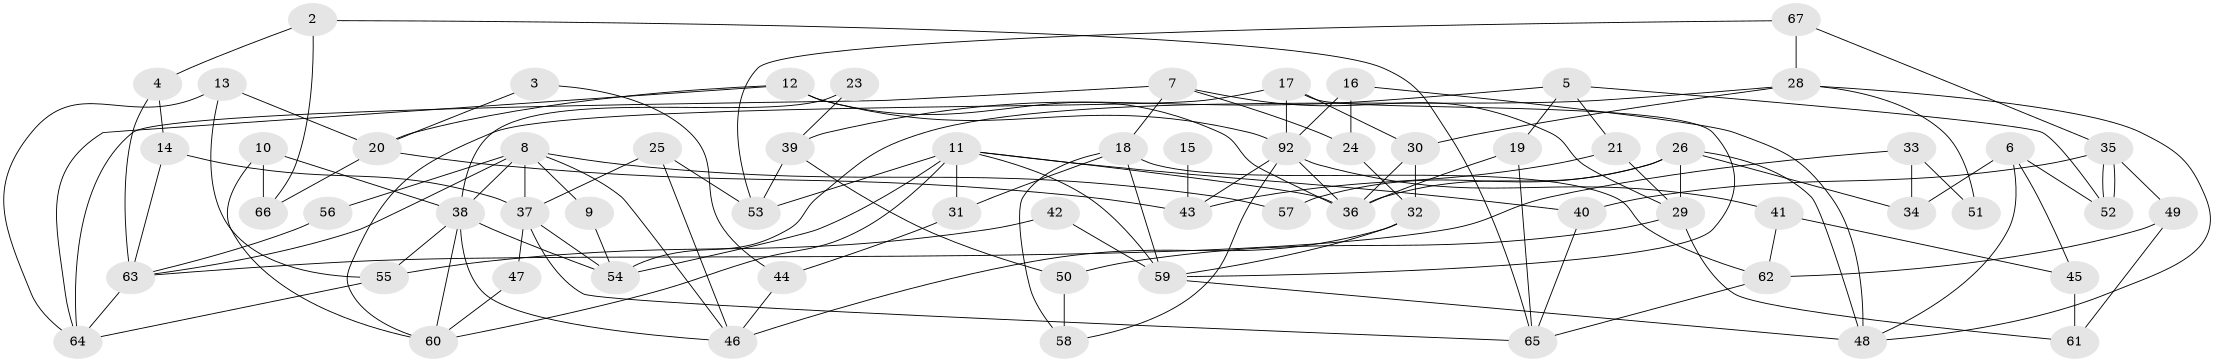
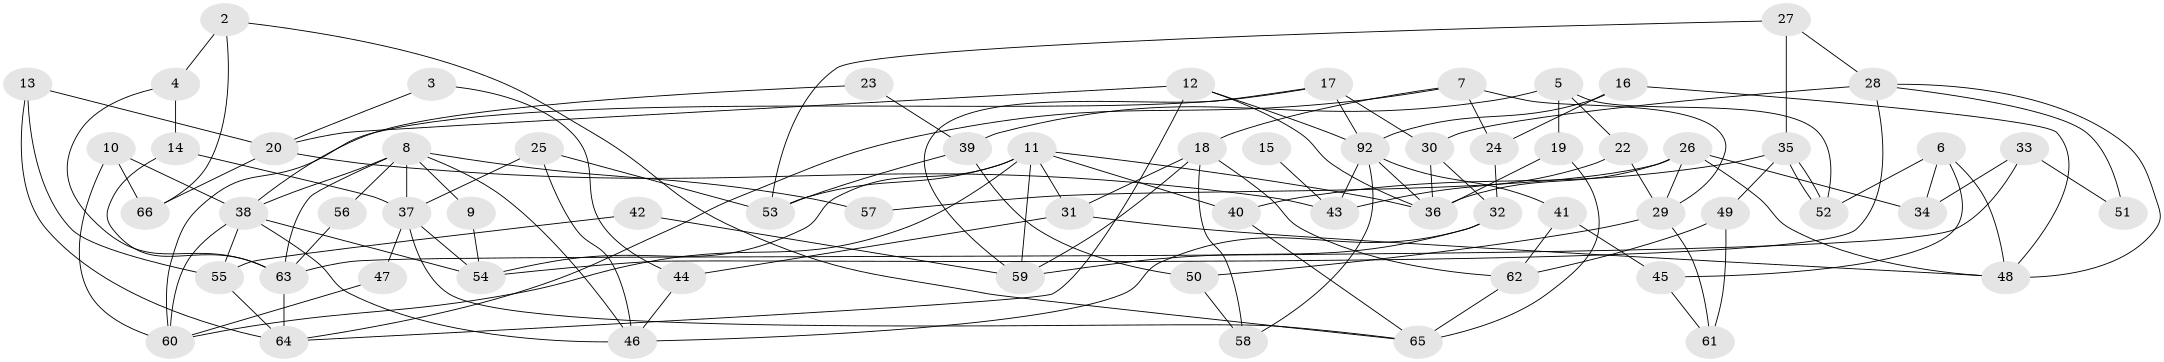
node "67": label "67" -> "27"
node "21": label "21" -> "22"
edge "59" -- "48": now "31" -- "48"
